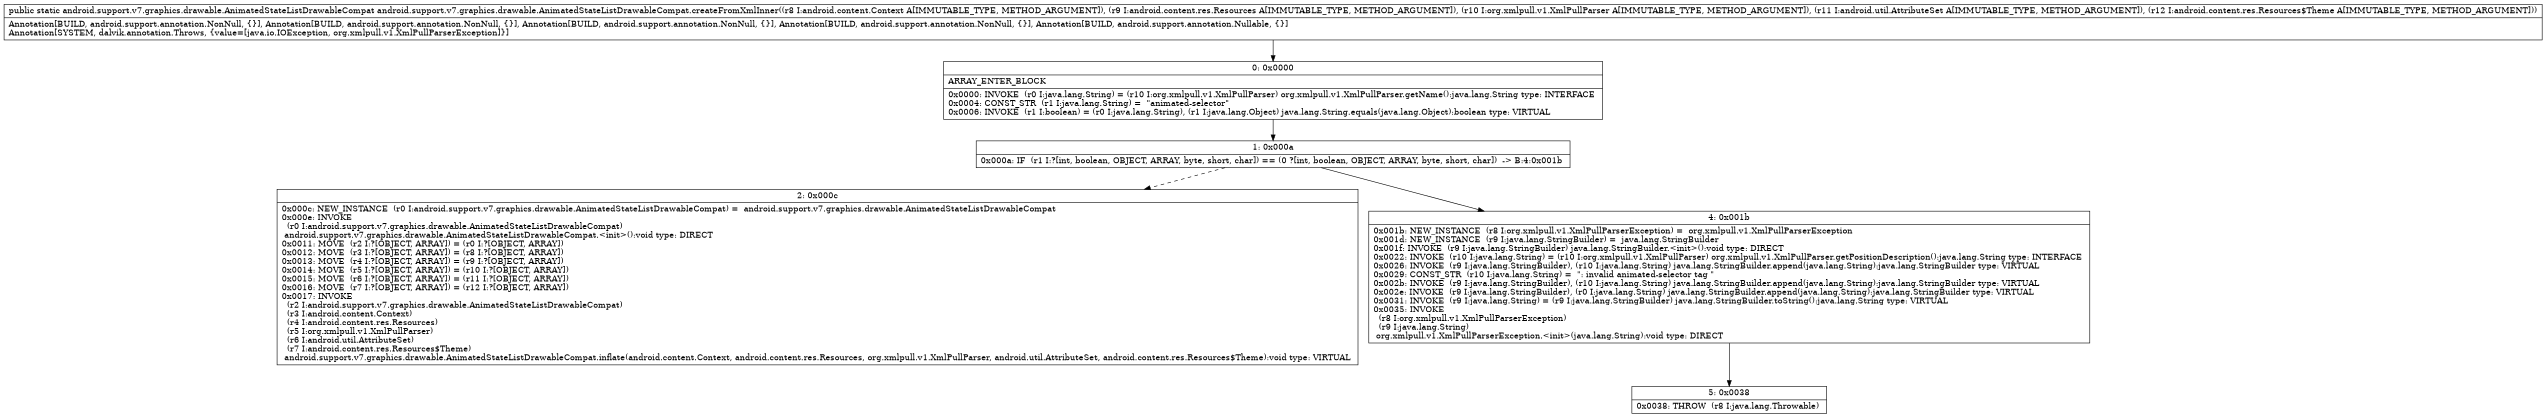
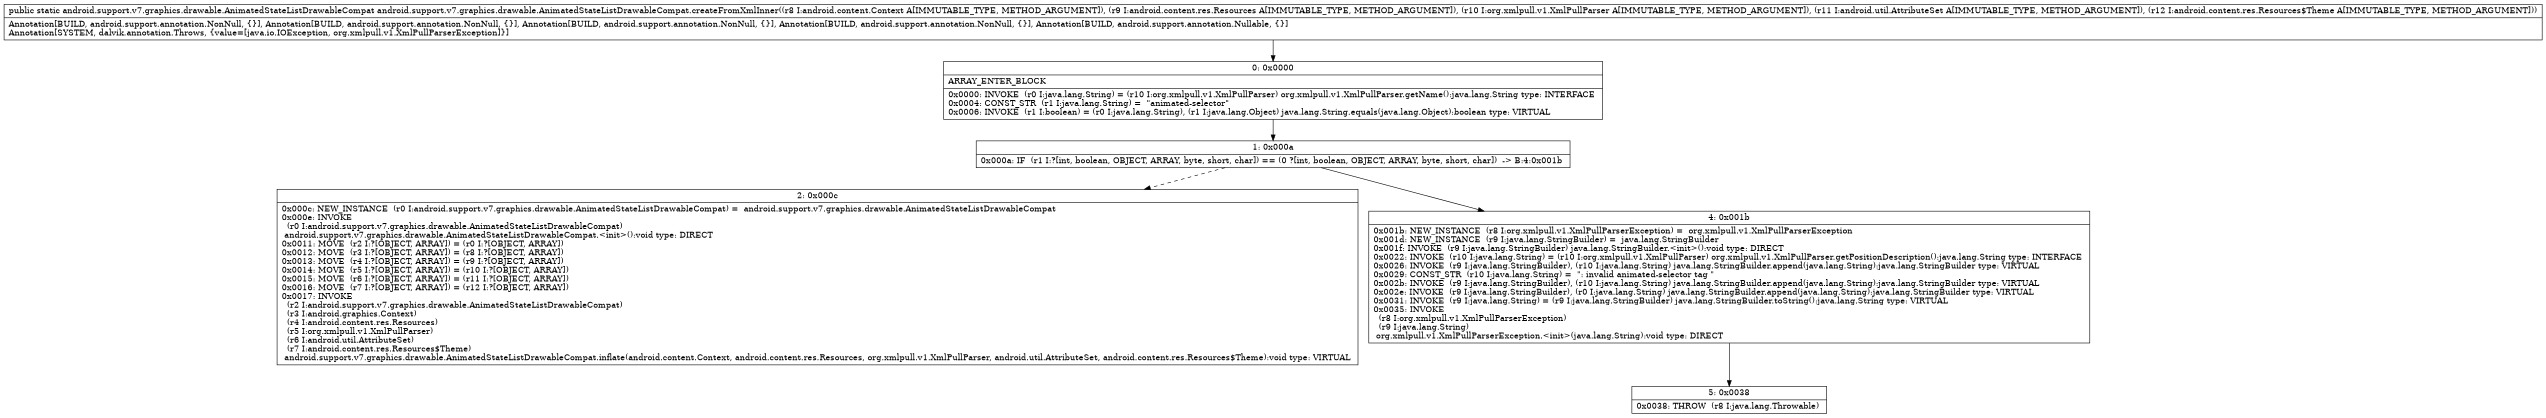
node "2: 0x000c": text "(r3 I:android.content.Context)" -> "(r3 I:android.graphics.Context)"
